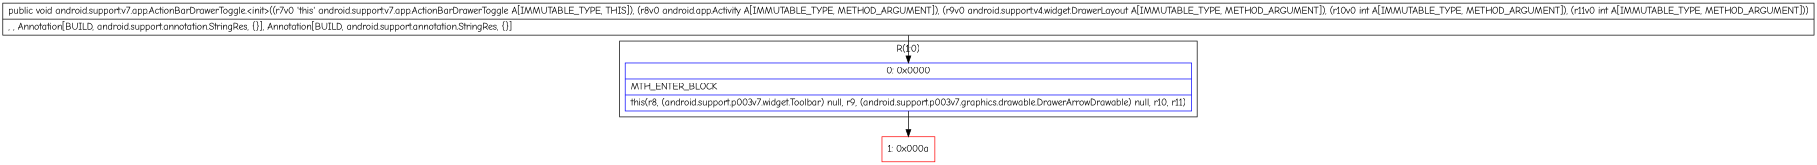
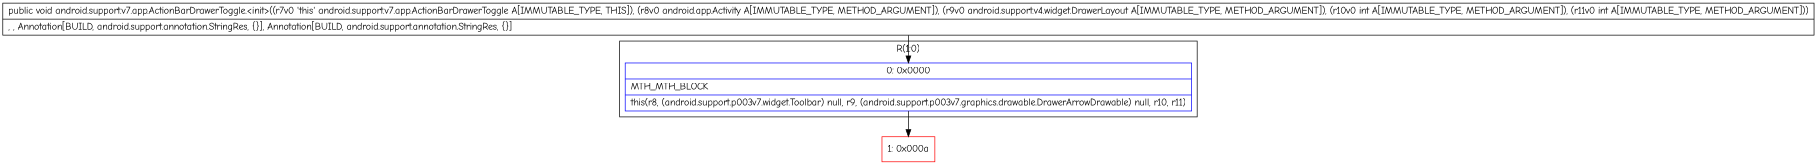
node "0: 0x0000": text "MTH_ENTER_BLOCK" -> "MTH_MTH_BLOCK"
